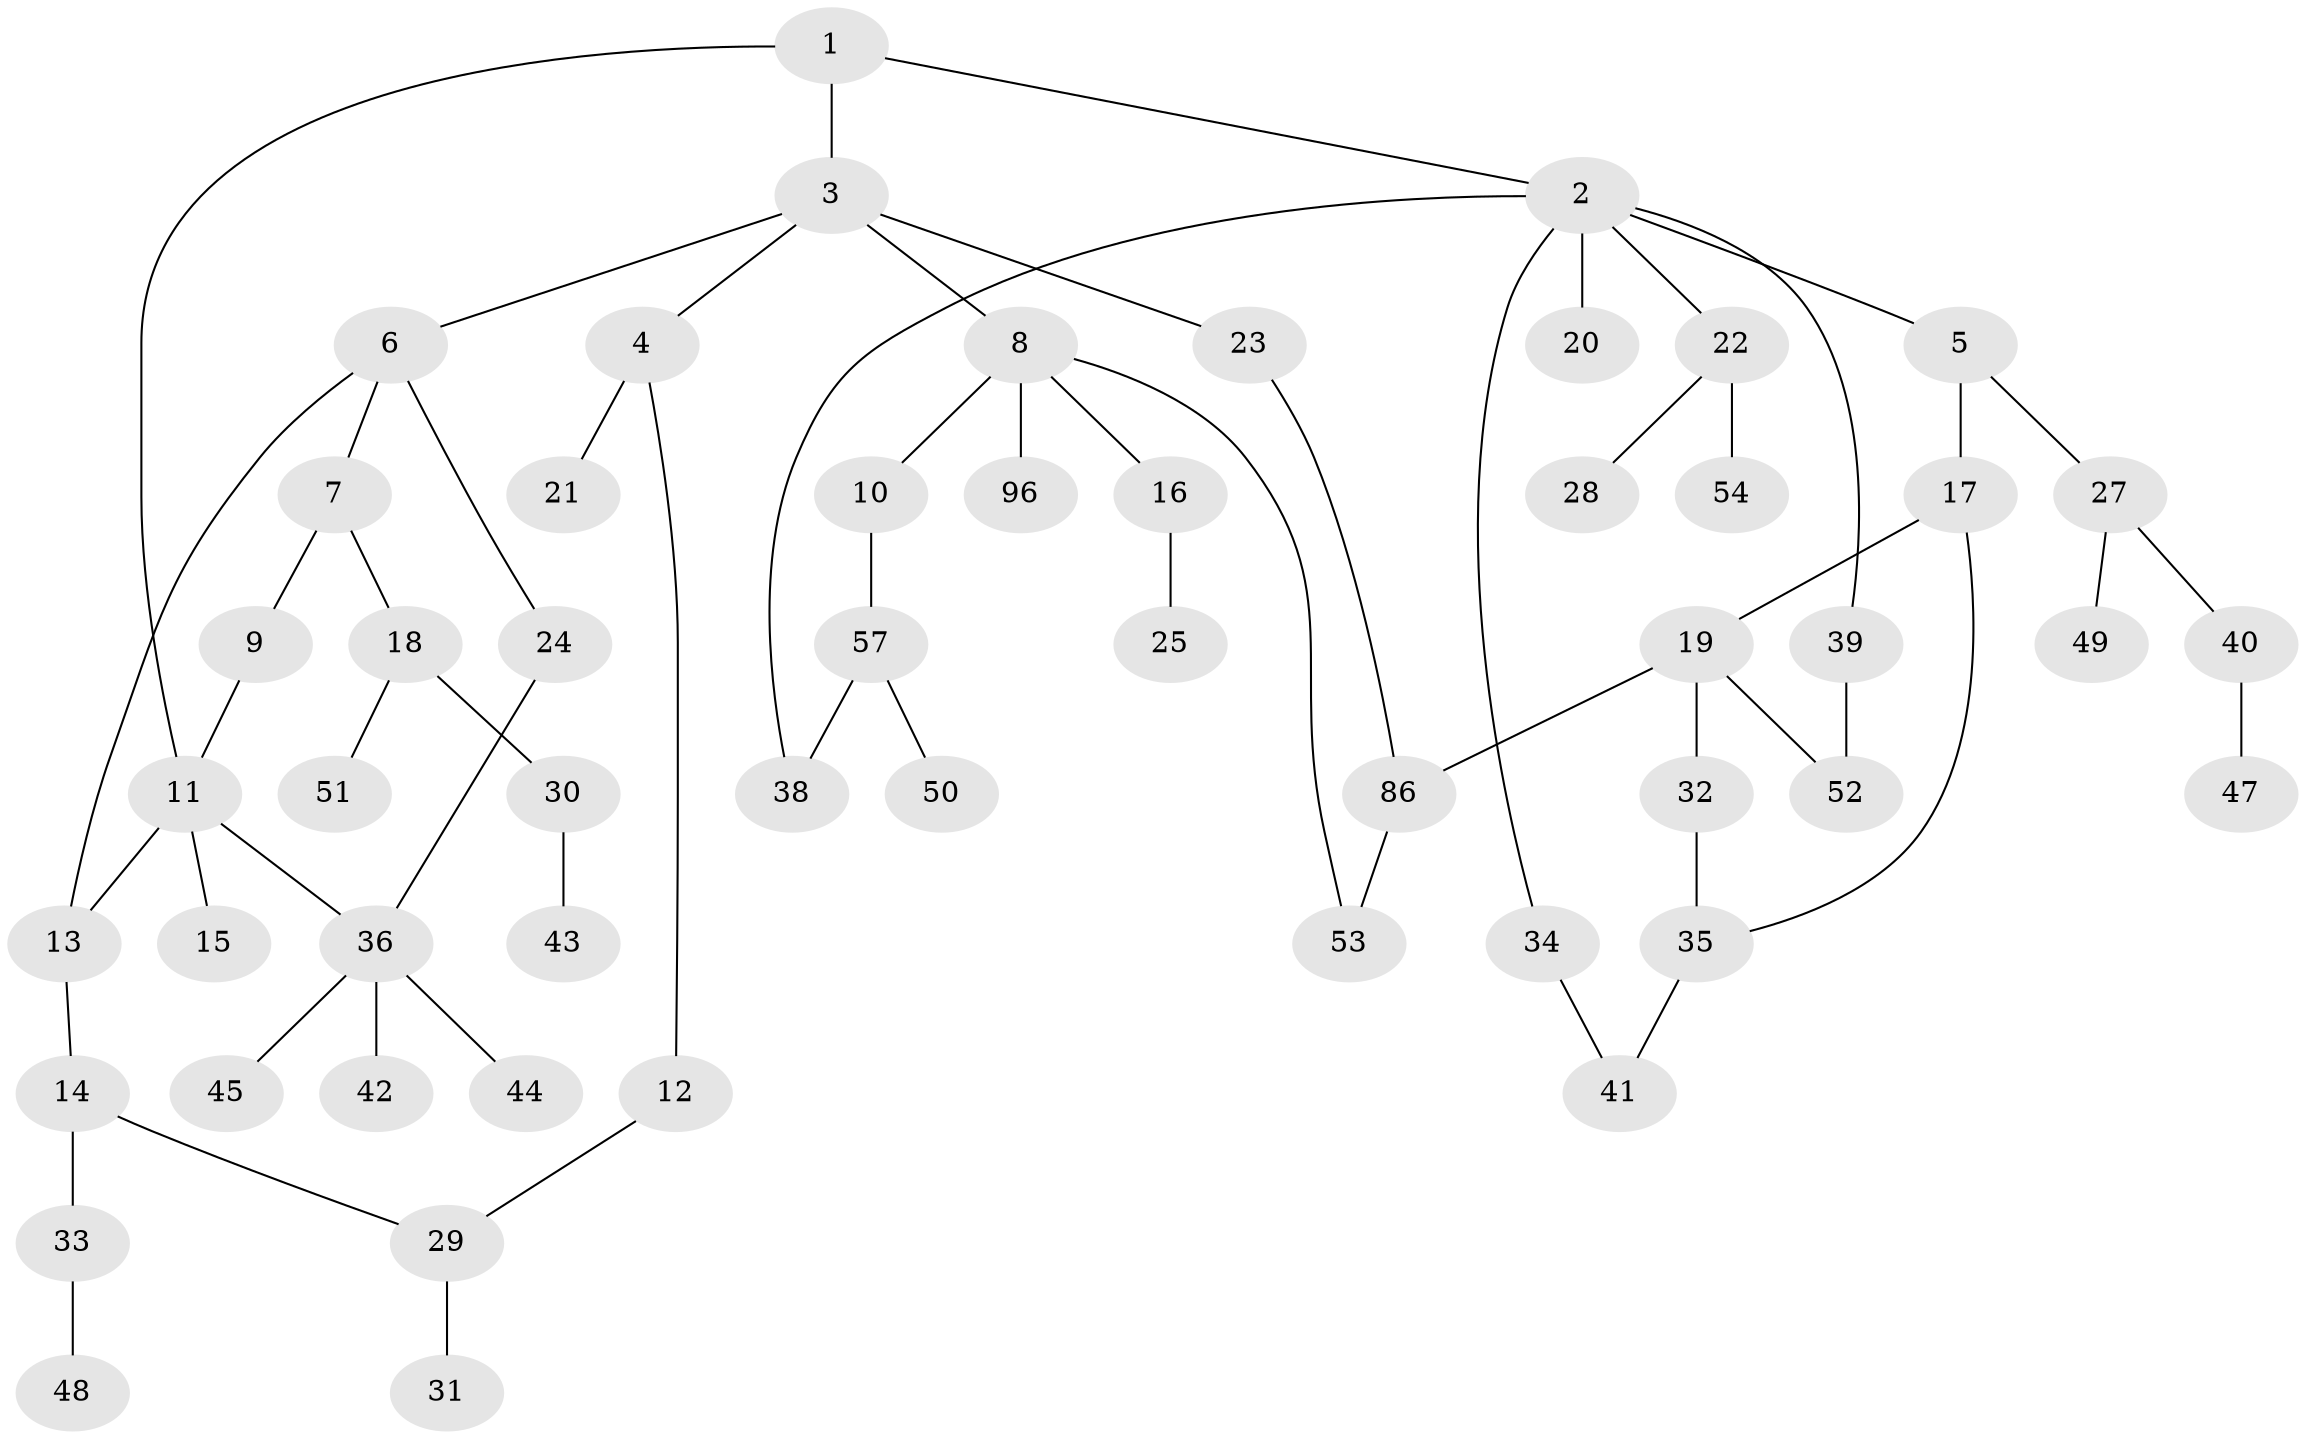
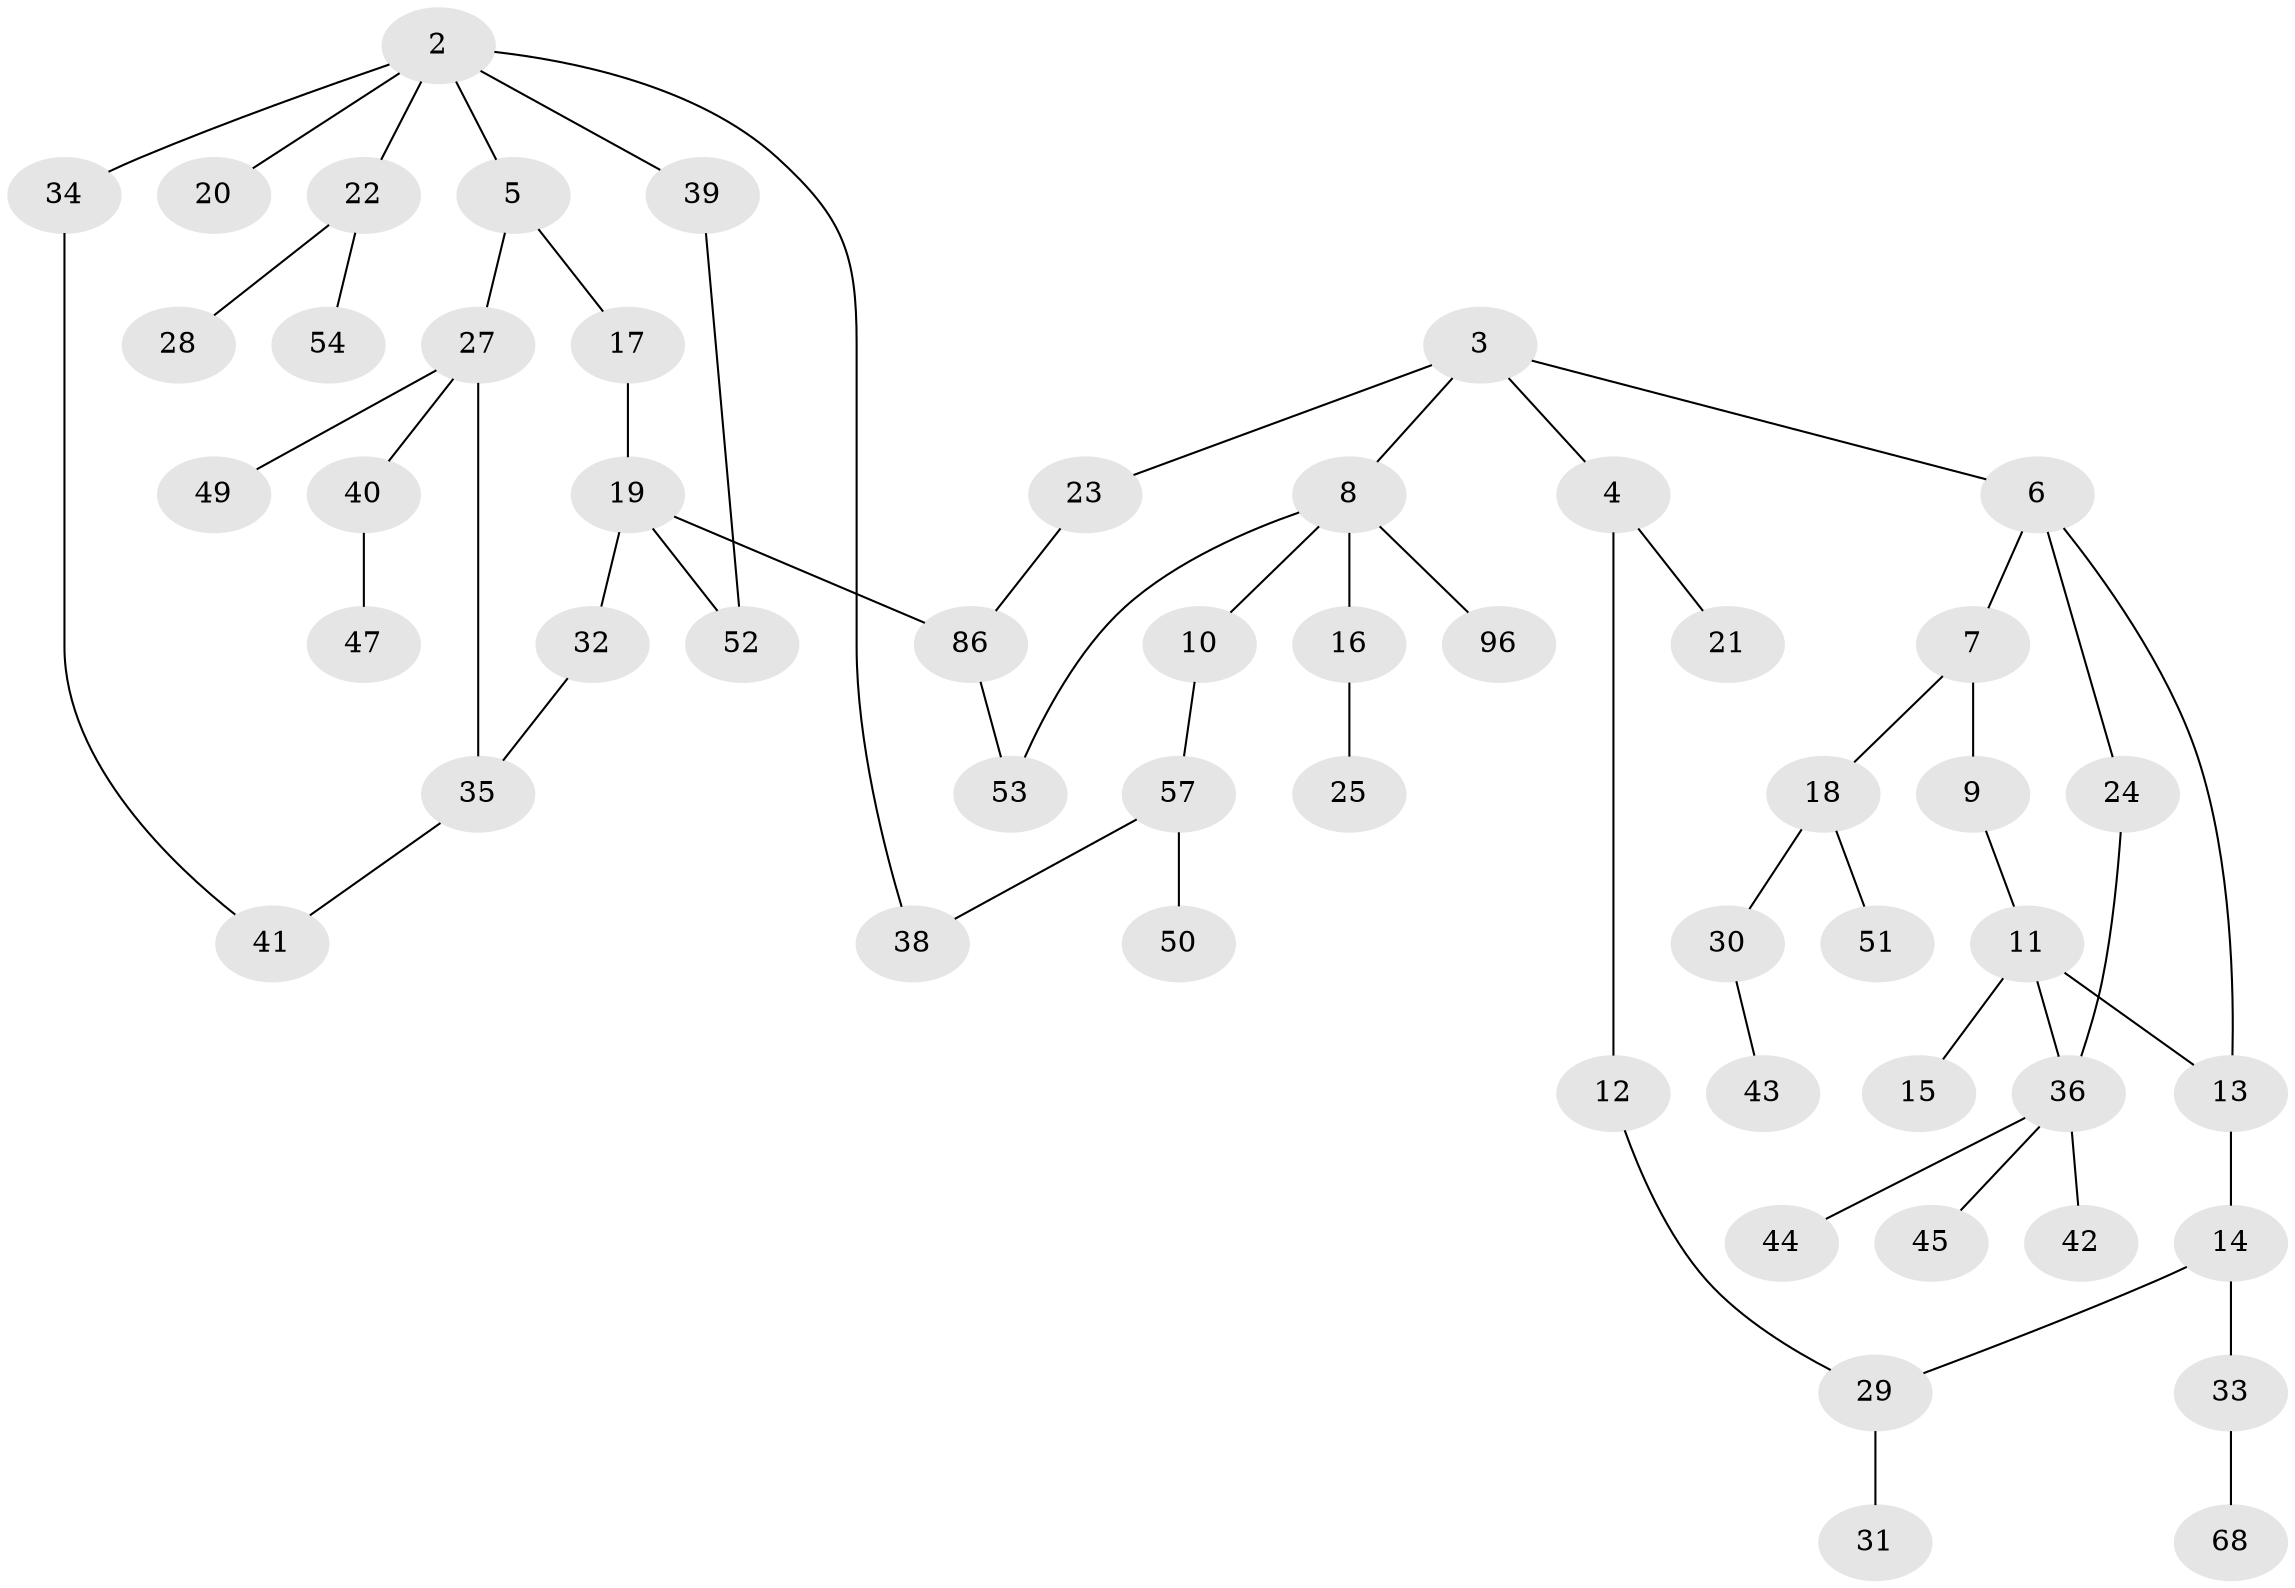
node "1": removed
edge "17" -- "35": now "27" -- "35"
node "48": label "48" -> "68"
